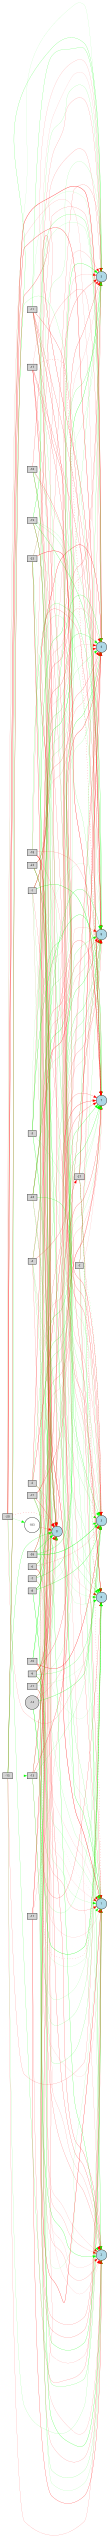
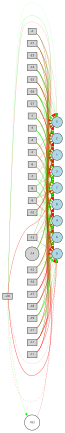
edge "0" -> "-27": reversed
edge "-15" -> "-13": now "-15" -> "4"
